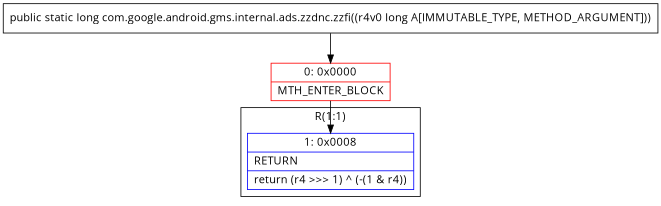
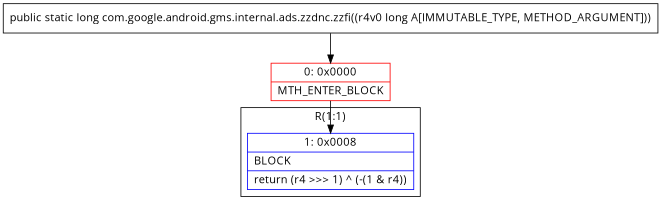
node "1: 0x0008": text "RETURN" -> "BLOCK"
